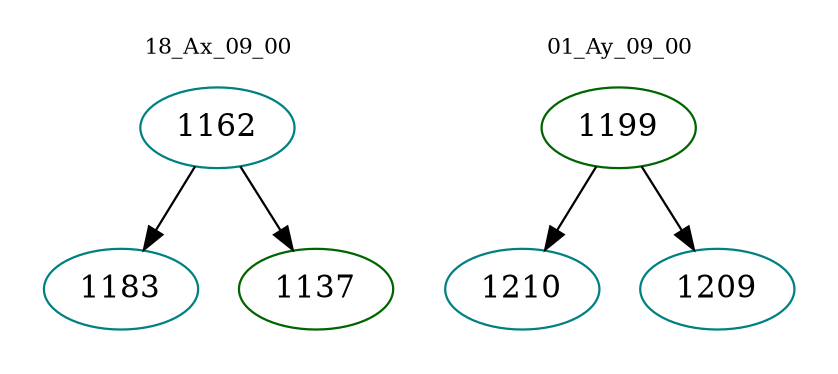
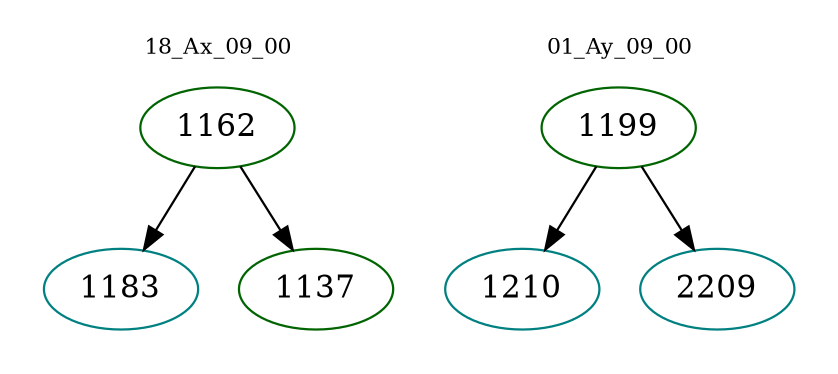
node "1162": color teal -> darkgreen
node "1209": label "1209" -> "2209"
